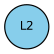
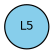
node "L2": label "L2" -> "L5"
